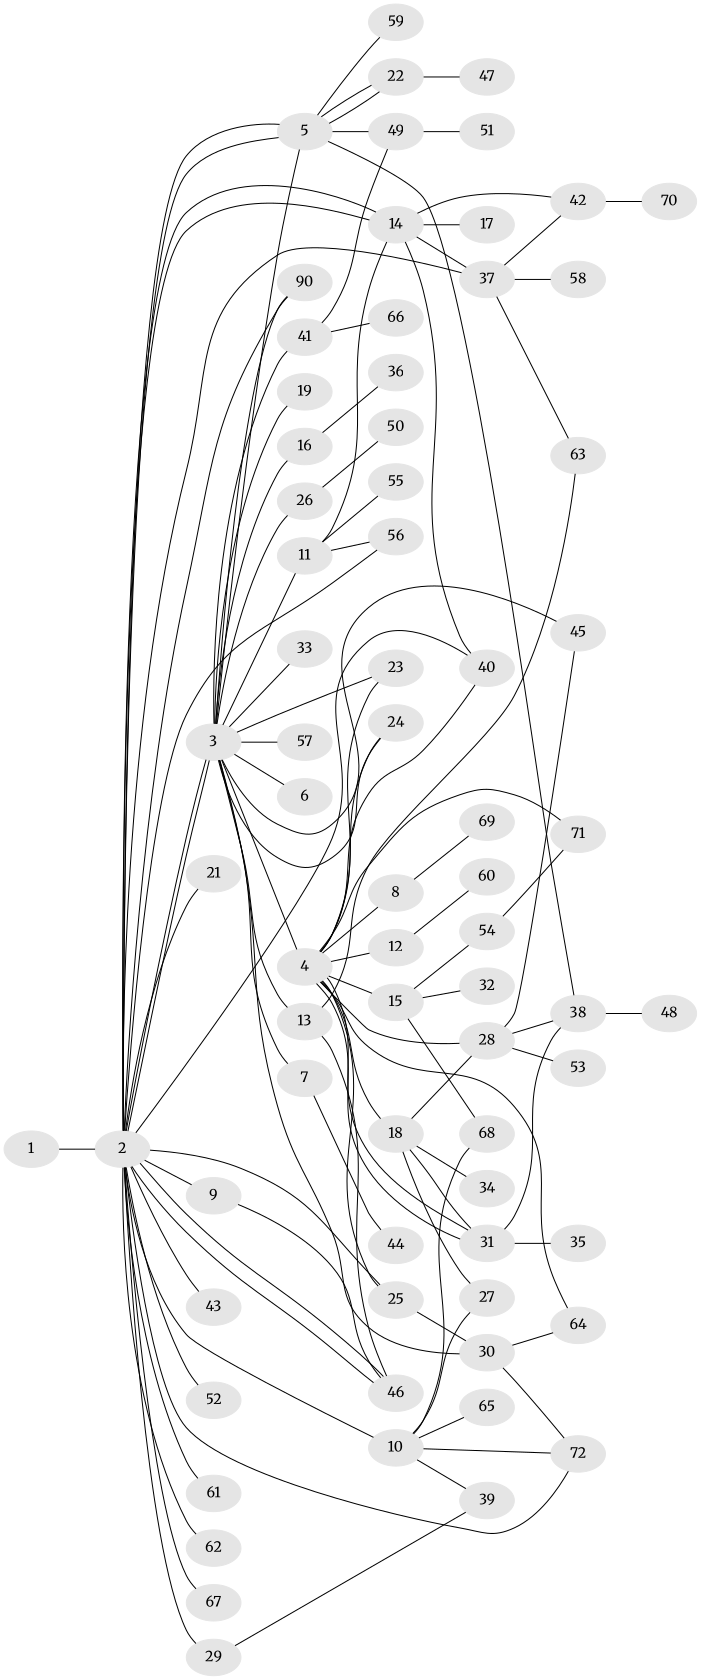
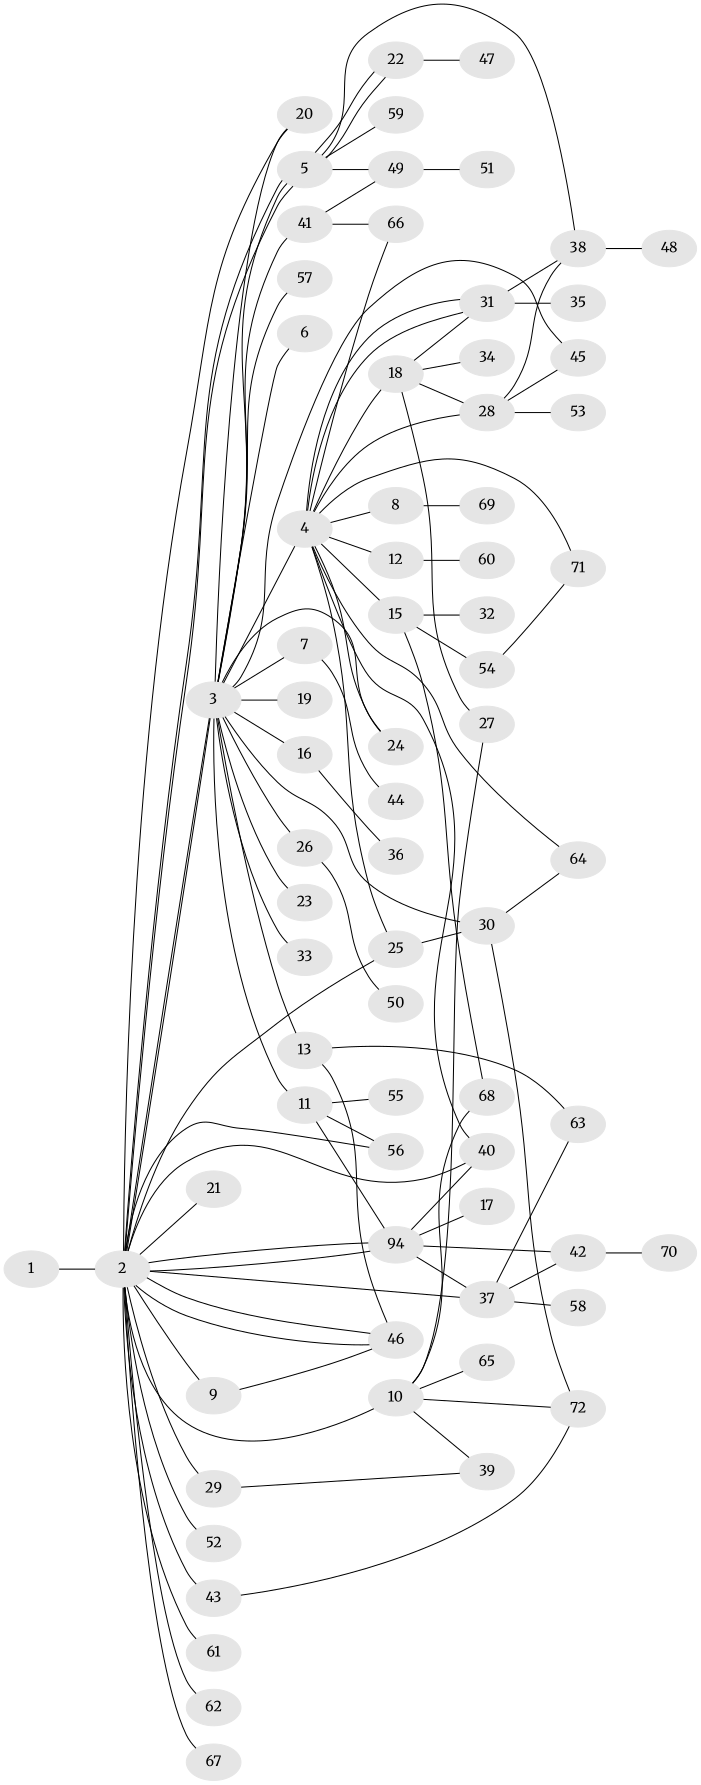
node "14": label "14" -> "94"
node "90": label "90" -> "20"
edge "23" -- "4": now "66" -- "4"
edge "2" -- "72": now "43" -- "72"
